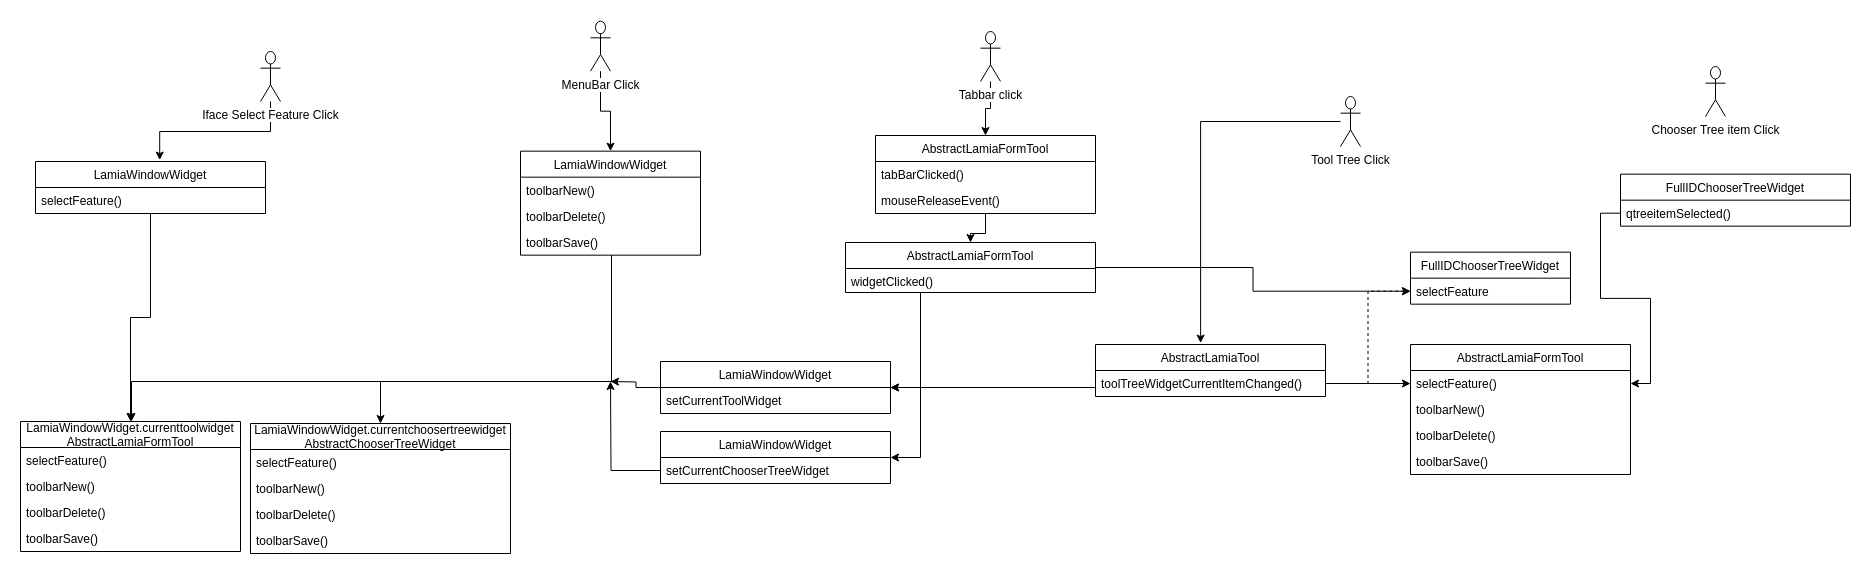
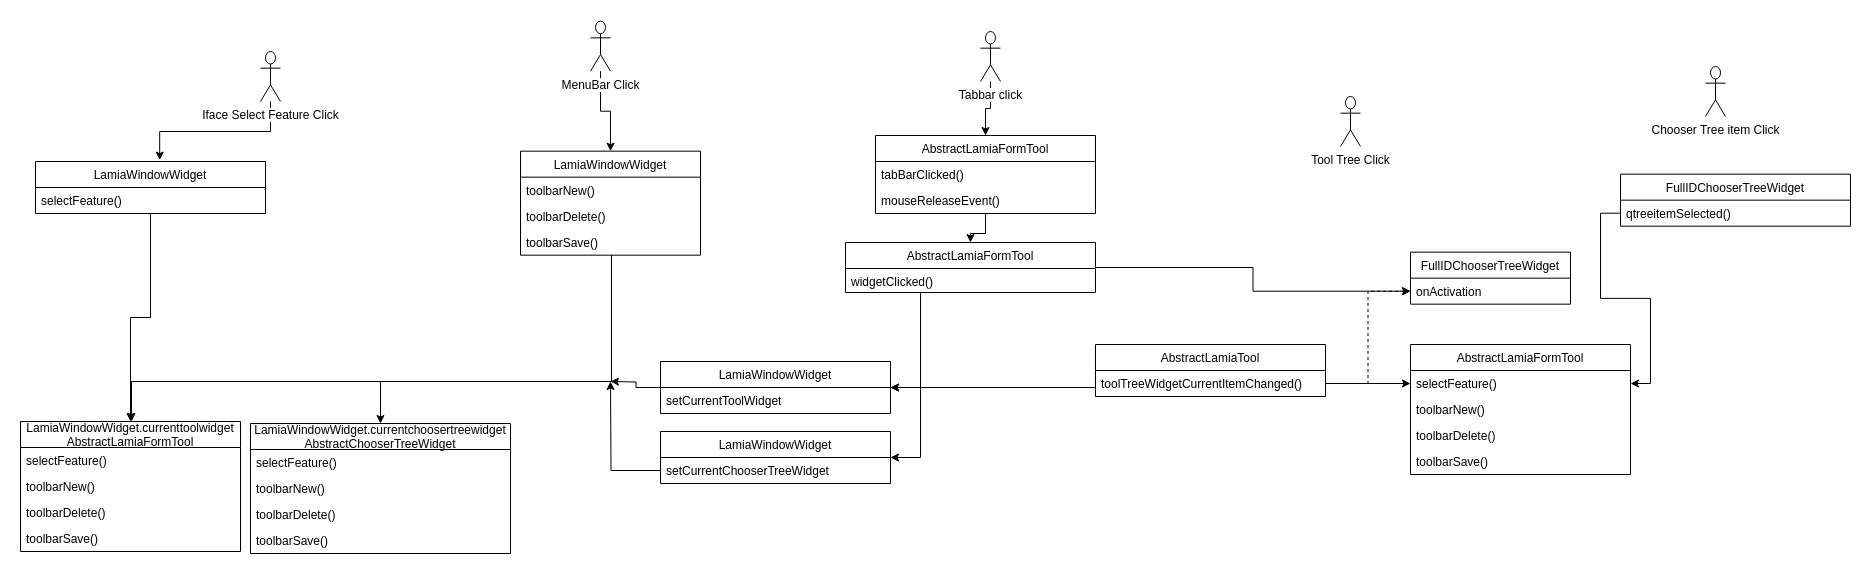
edge "Tool Tree Click" -> "AbstractLamiaTool": removed
node "selectFeature": label "selectFeature" -> "onActivation"
